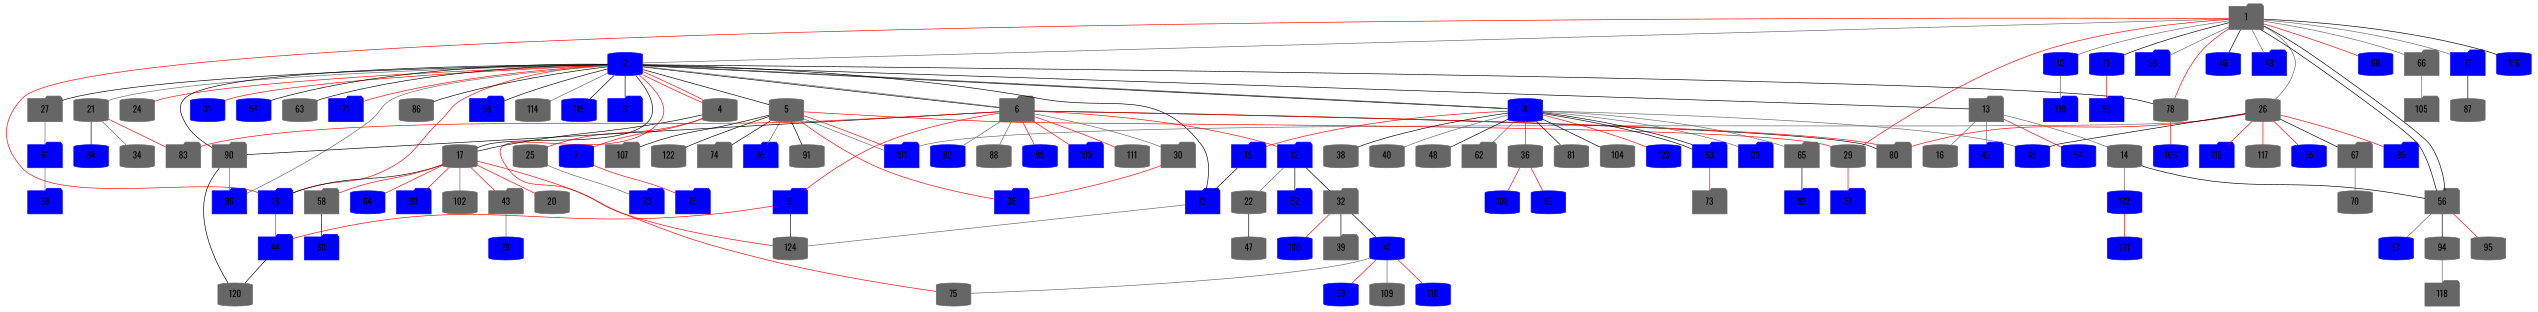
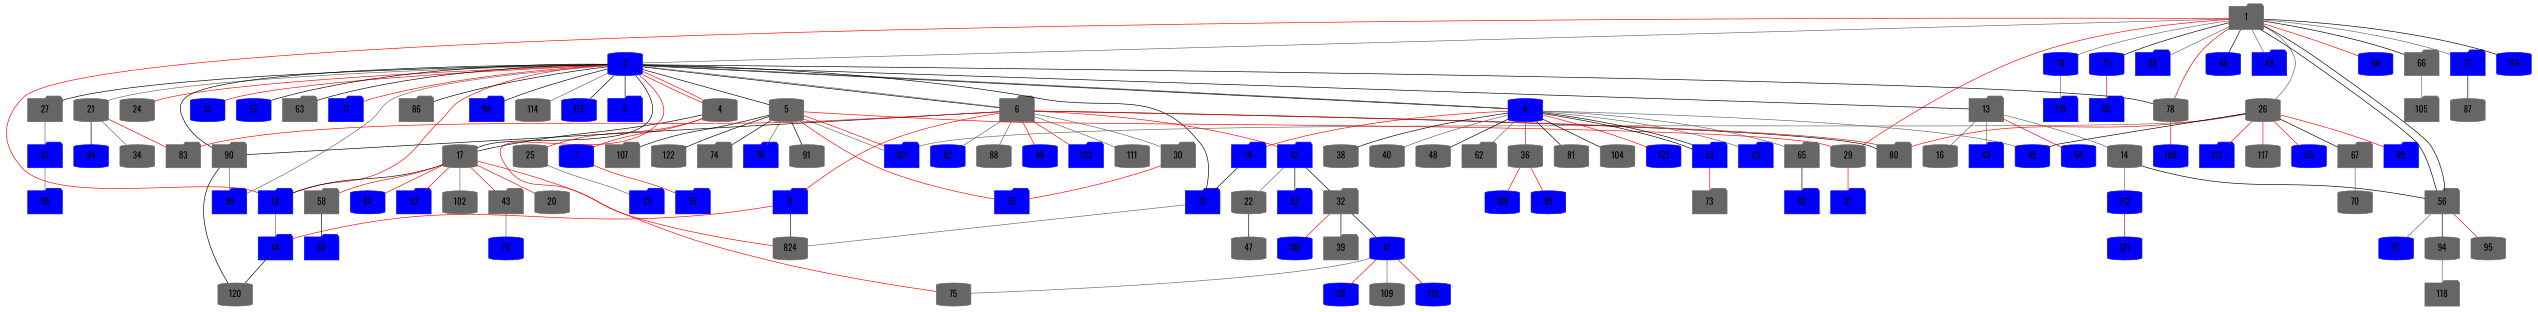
edge "1" -- "66": color gray40 -> black
node "63": shape cylinder -> folder
node "86": shape cylinder -> folder
edge "6" -- "111": color red -> gray40
node "124": label "124" -> "824"
